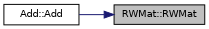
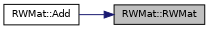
node "Add::Add": label "Add::Add" -> "RWMat::Add"
